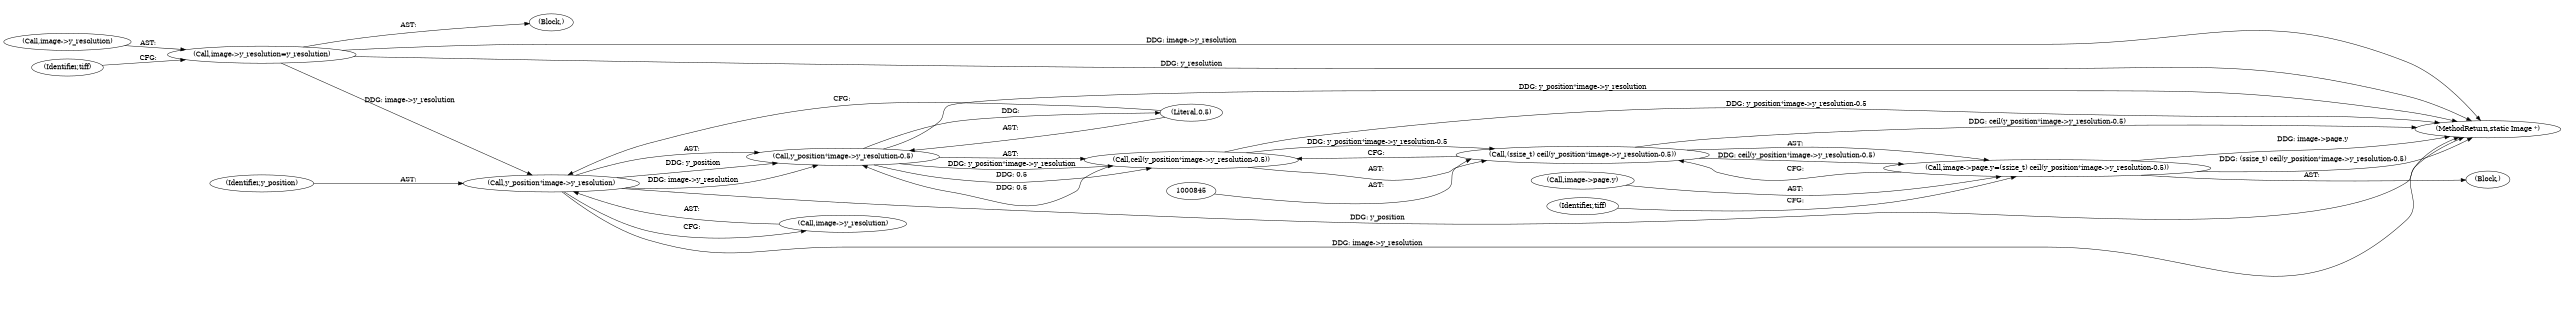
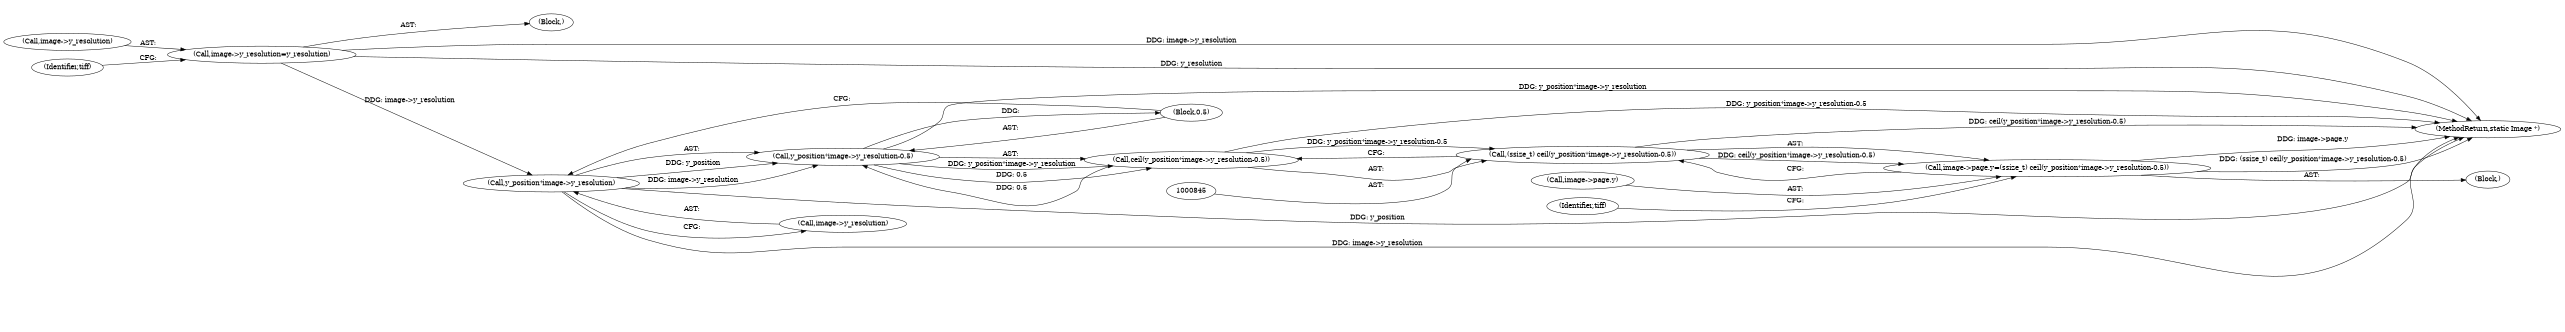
node "(Literal,0.5)": label "(Literal,0.5)" -> "(Block,0.5)"
node "(Identifier,y_position)": removed
